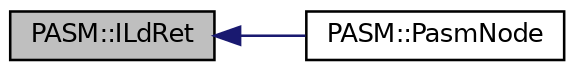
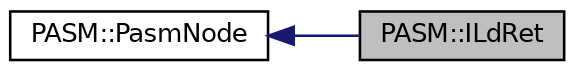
edge "PASM::PasmNode" -> "PASM::ILdRet": reversed
